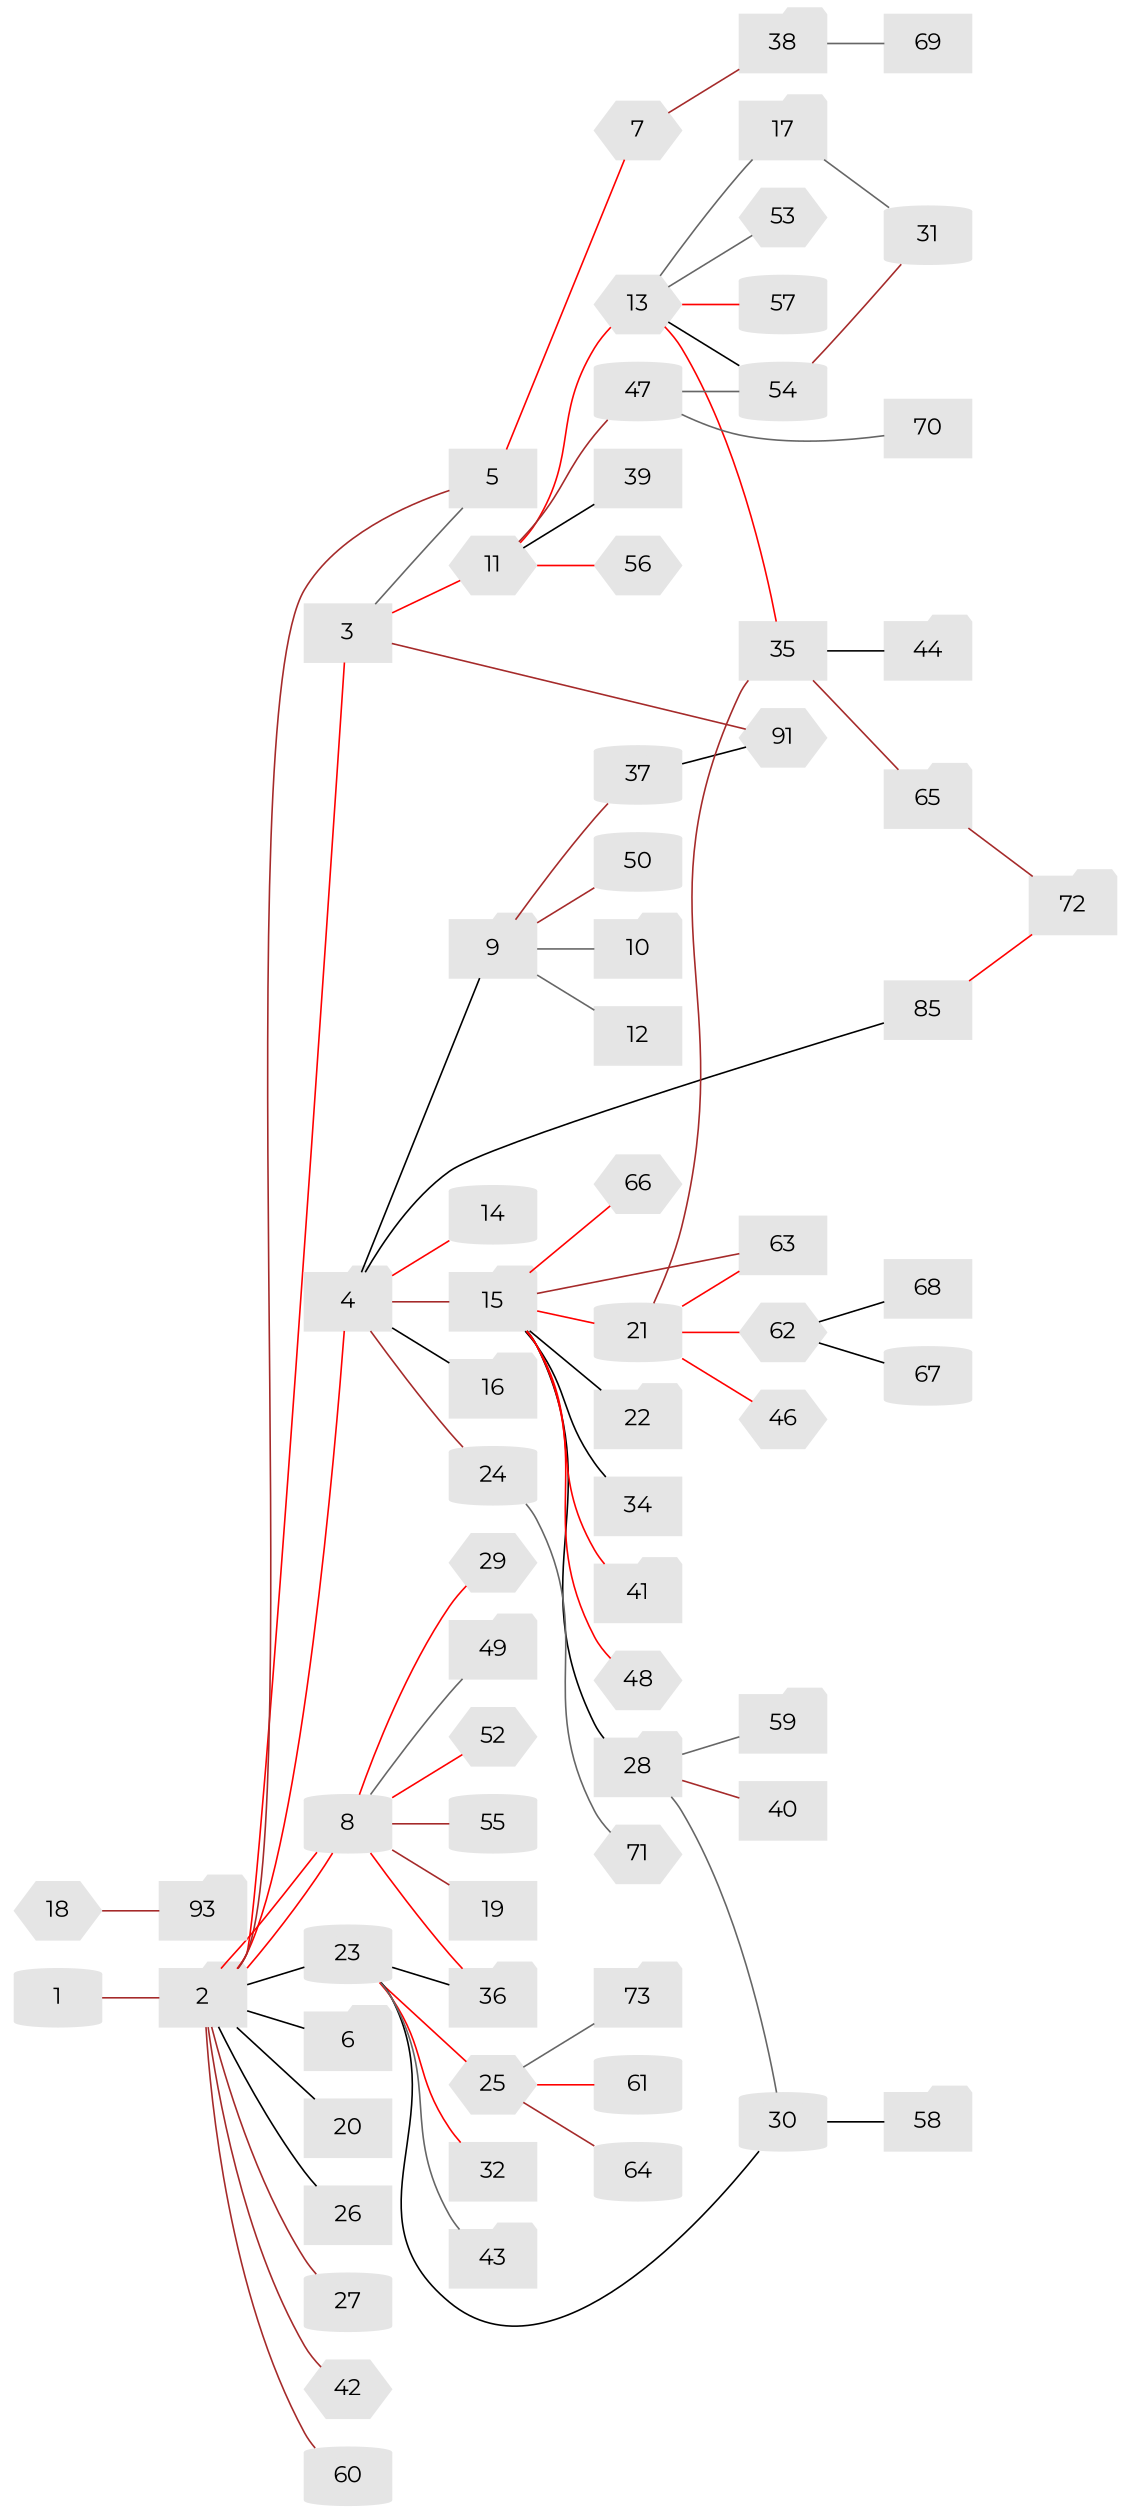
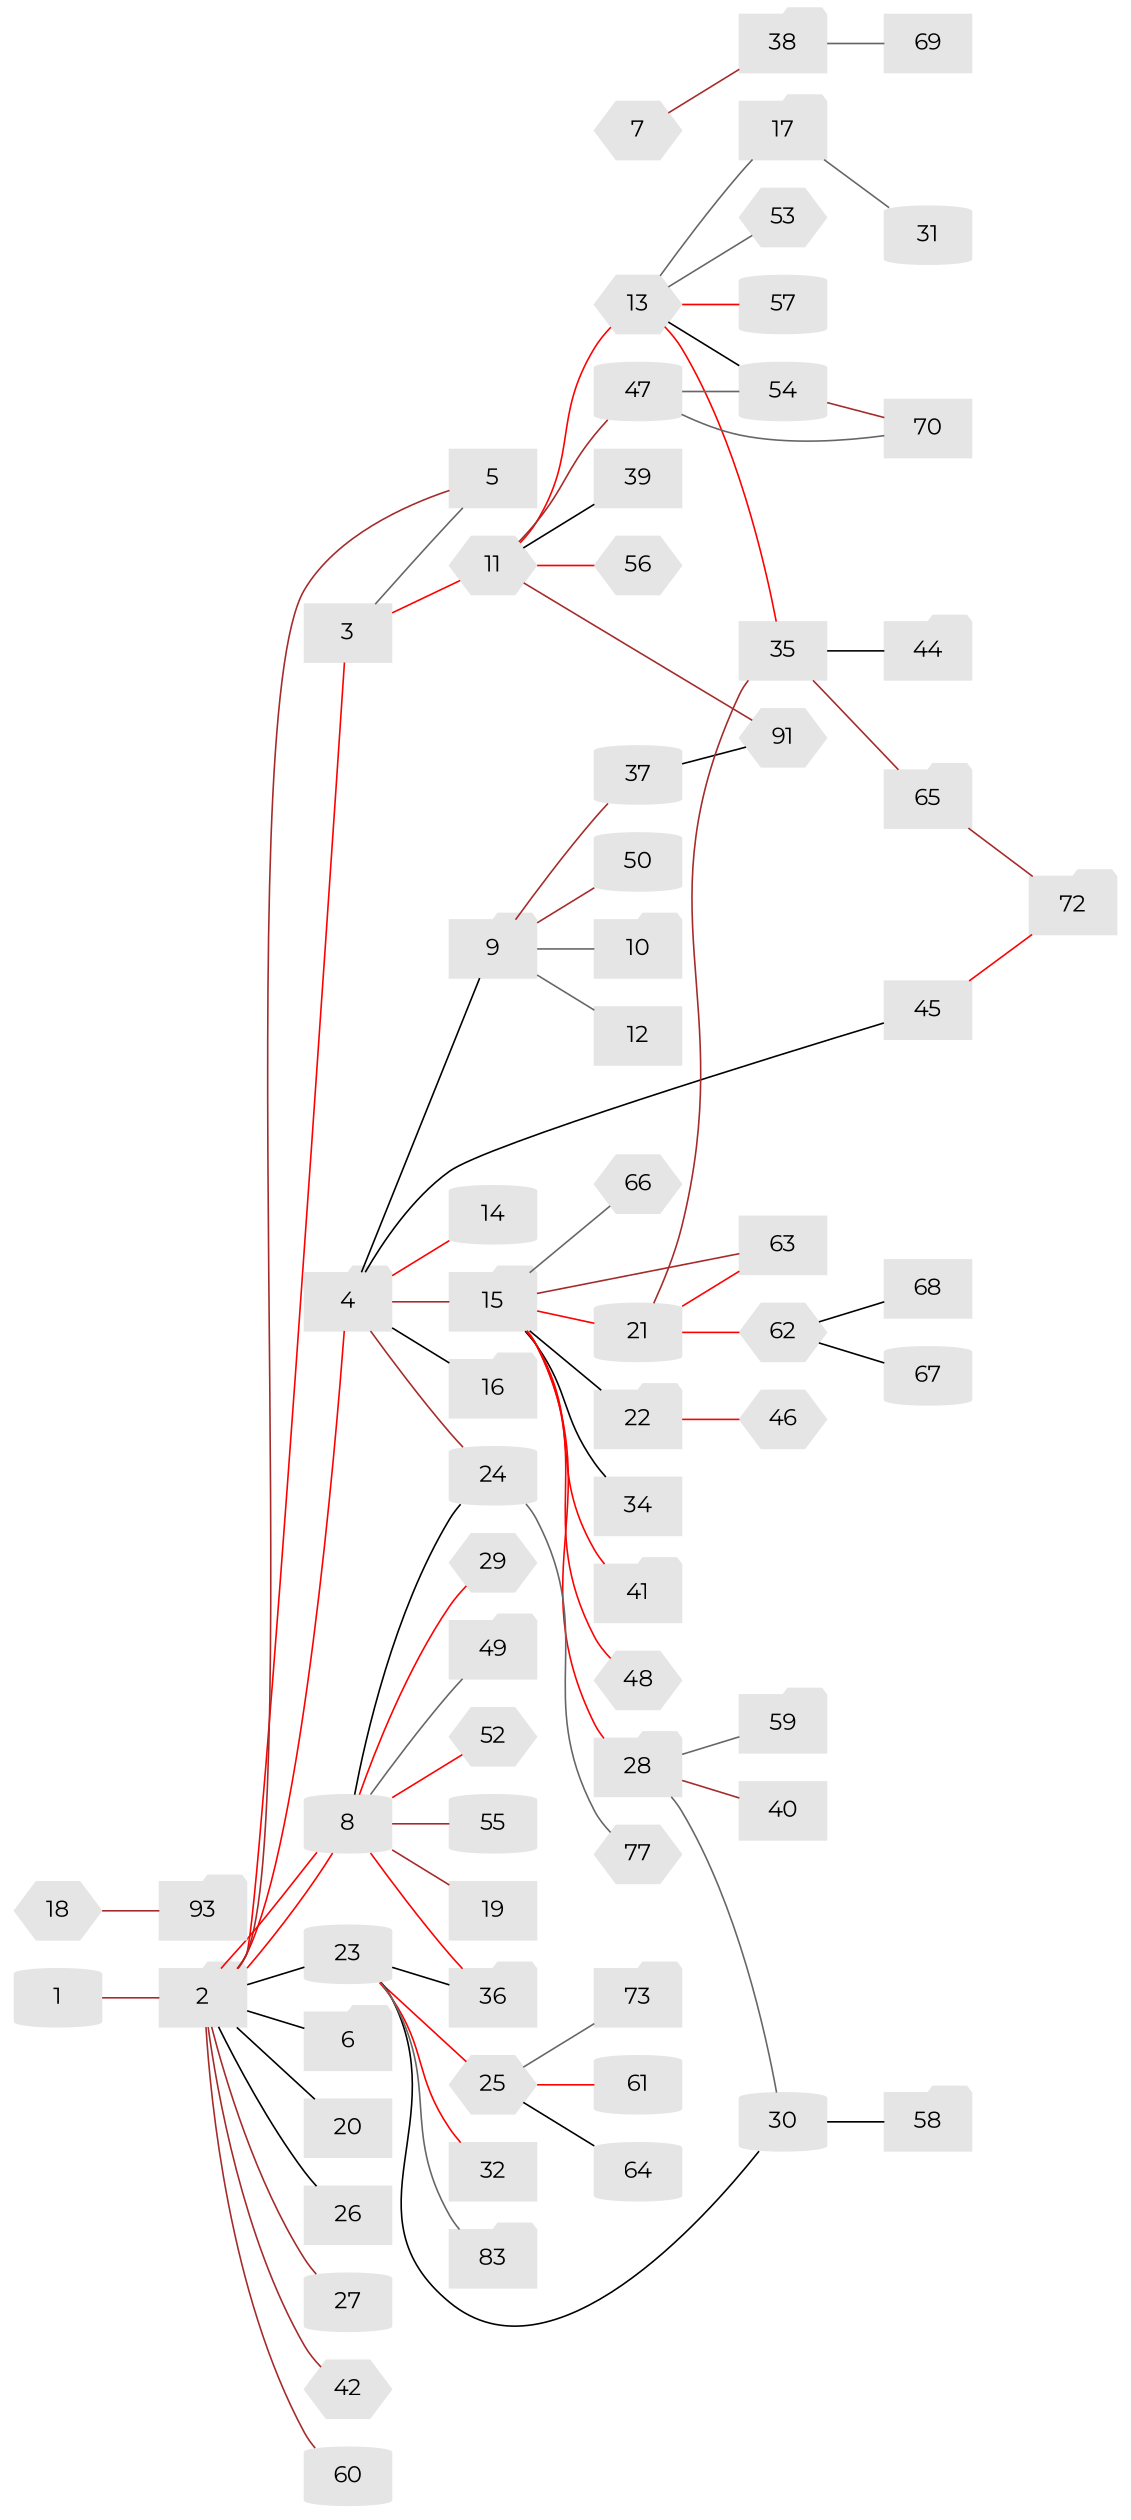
edge "7" -- "5": removed
edge "31" -- "54": now "70" -- "54"
edge "3" -- "91": now "11" -- "91"
node "85": label "85" -> "45"
edge "66" -- "15": color red -> gray40
edge "21" -- "46": now "22" -- "46"
edge "15" -- "28": color black -> red
edge "24" -- "8": added
node "71": label "71" -> "77"
edge "25" -- "64": color brown -> black
node "43": label "43" -> "83"
